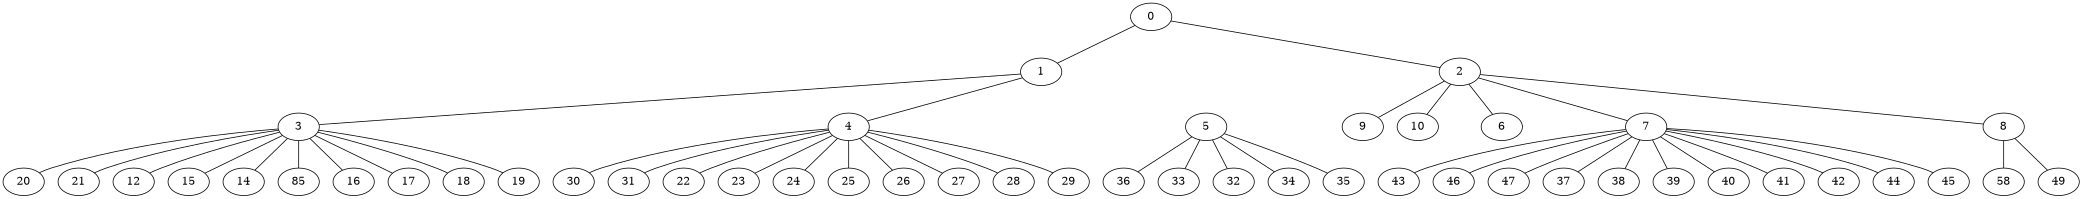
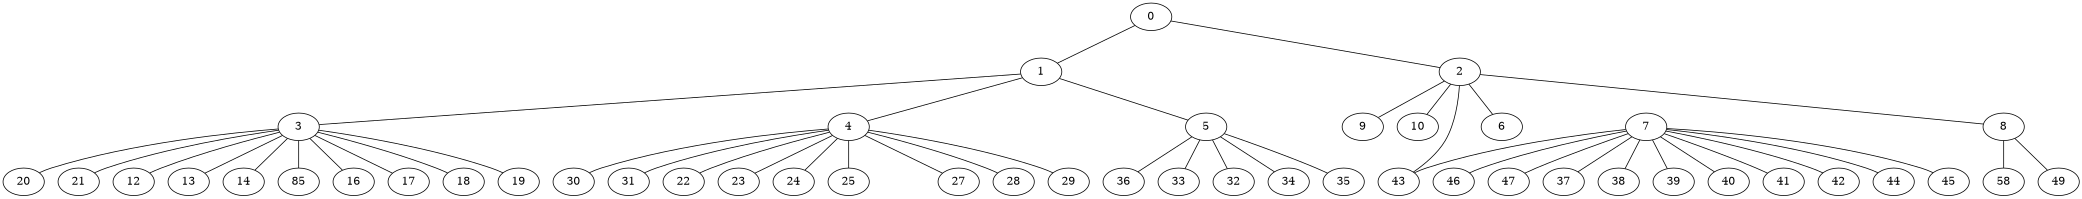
edge "1" -- "5": added
edge "2" -- "7": now "2" -- "43"
node "15": label "15" -> "13"
node "26": removed
